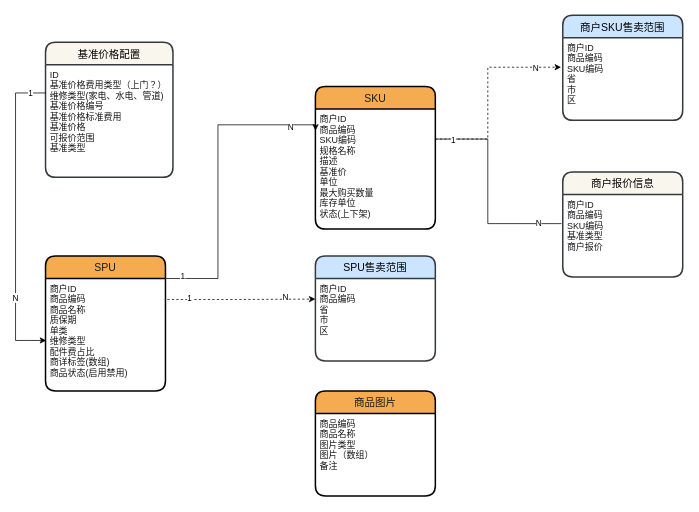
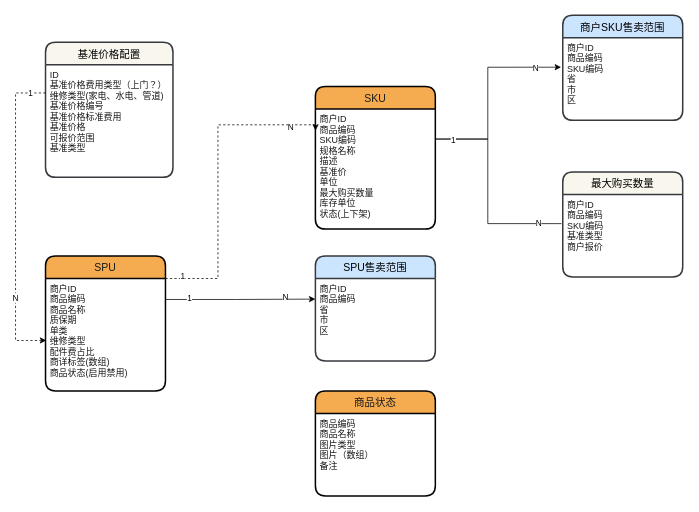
edge "商户ID 商品编码 SKU编码 规格名称 描述 基准价 单位 最大购买数量 库存单位 状态(上下架)" -> "商户ID 商品编码 SKU编码 省 市 区": style dashed -> solid
edge "商户ID 商品编码 商品名称 质保期 单类 维修类型 配件费占比 商详标签(数组) 商品状态(启用禁用)" -> "商户ID 商品编码 SKU编码 规格名称 描述 基准价 单位 最大购买数量 库存单位 状态(上下架)": style solid -> dashed
node "商户报价信息": label "商户报价信息" -> "最大购买数量"
edge "ID 基准价格费用类型（上门？） 维修类型(家电、水电、管道) 基准价格编号 基准价格标准费用 基准价格 可报价范围 基准类型" -> "商户ID 商品编码 商品名称 质保期 单类 维修类型 配件费占比 商详标签(数组) 商品状态(启用禁用)": style solid -> dashed
edge "商户ID 商品编码 商品名称 质保期 单类 维修类型 配件费占比 商详标签(数组) 商品状态(启用禁用)" -> "商户ID 商品编码 省 市 区": style dashed -> solid
node "商品图片": label "商品图片" -> "商品状态"
